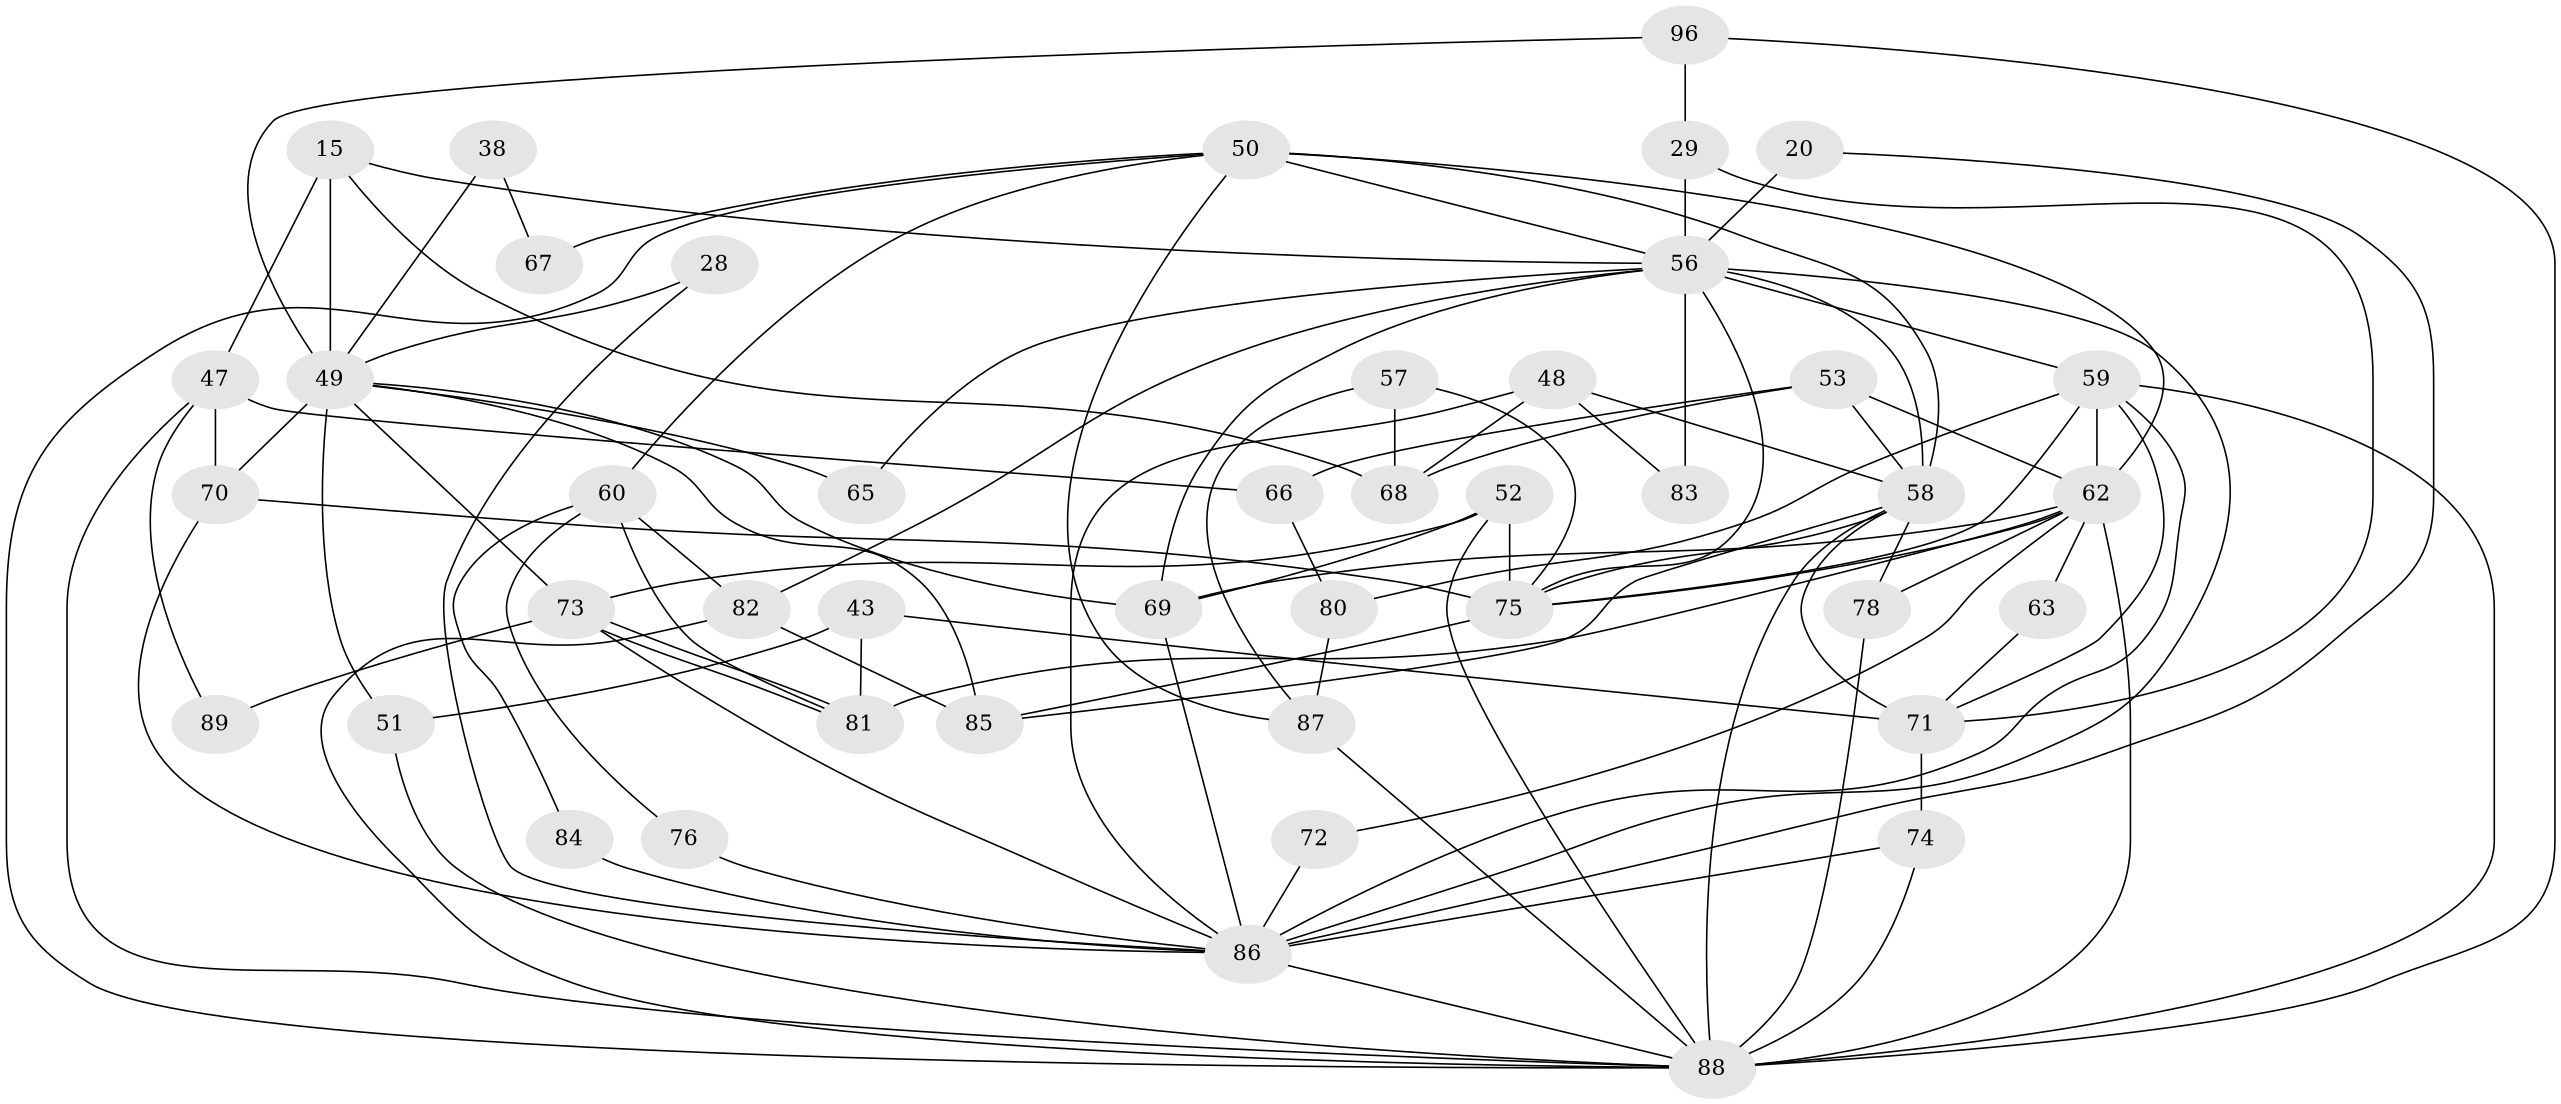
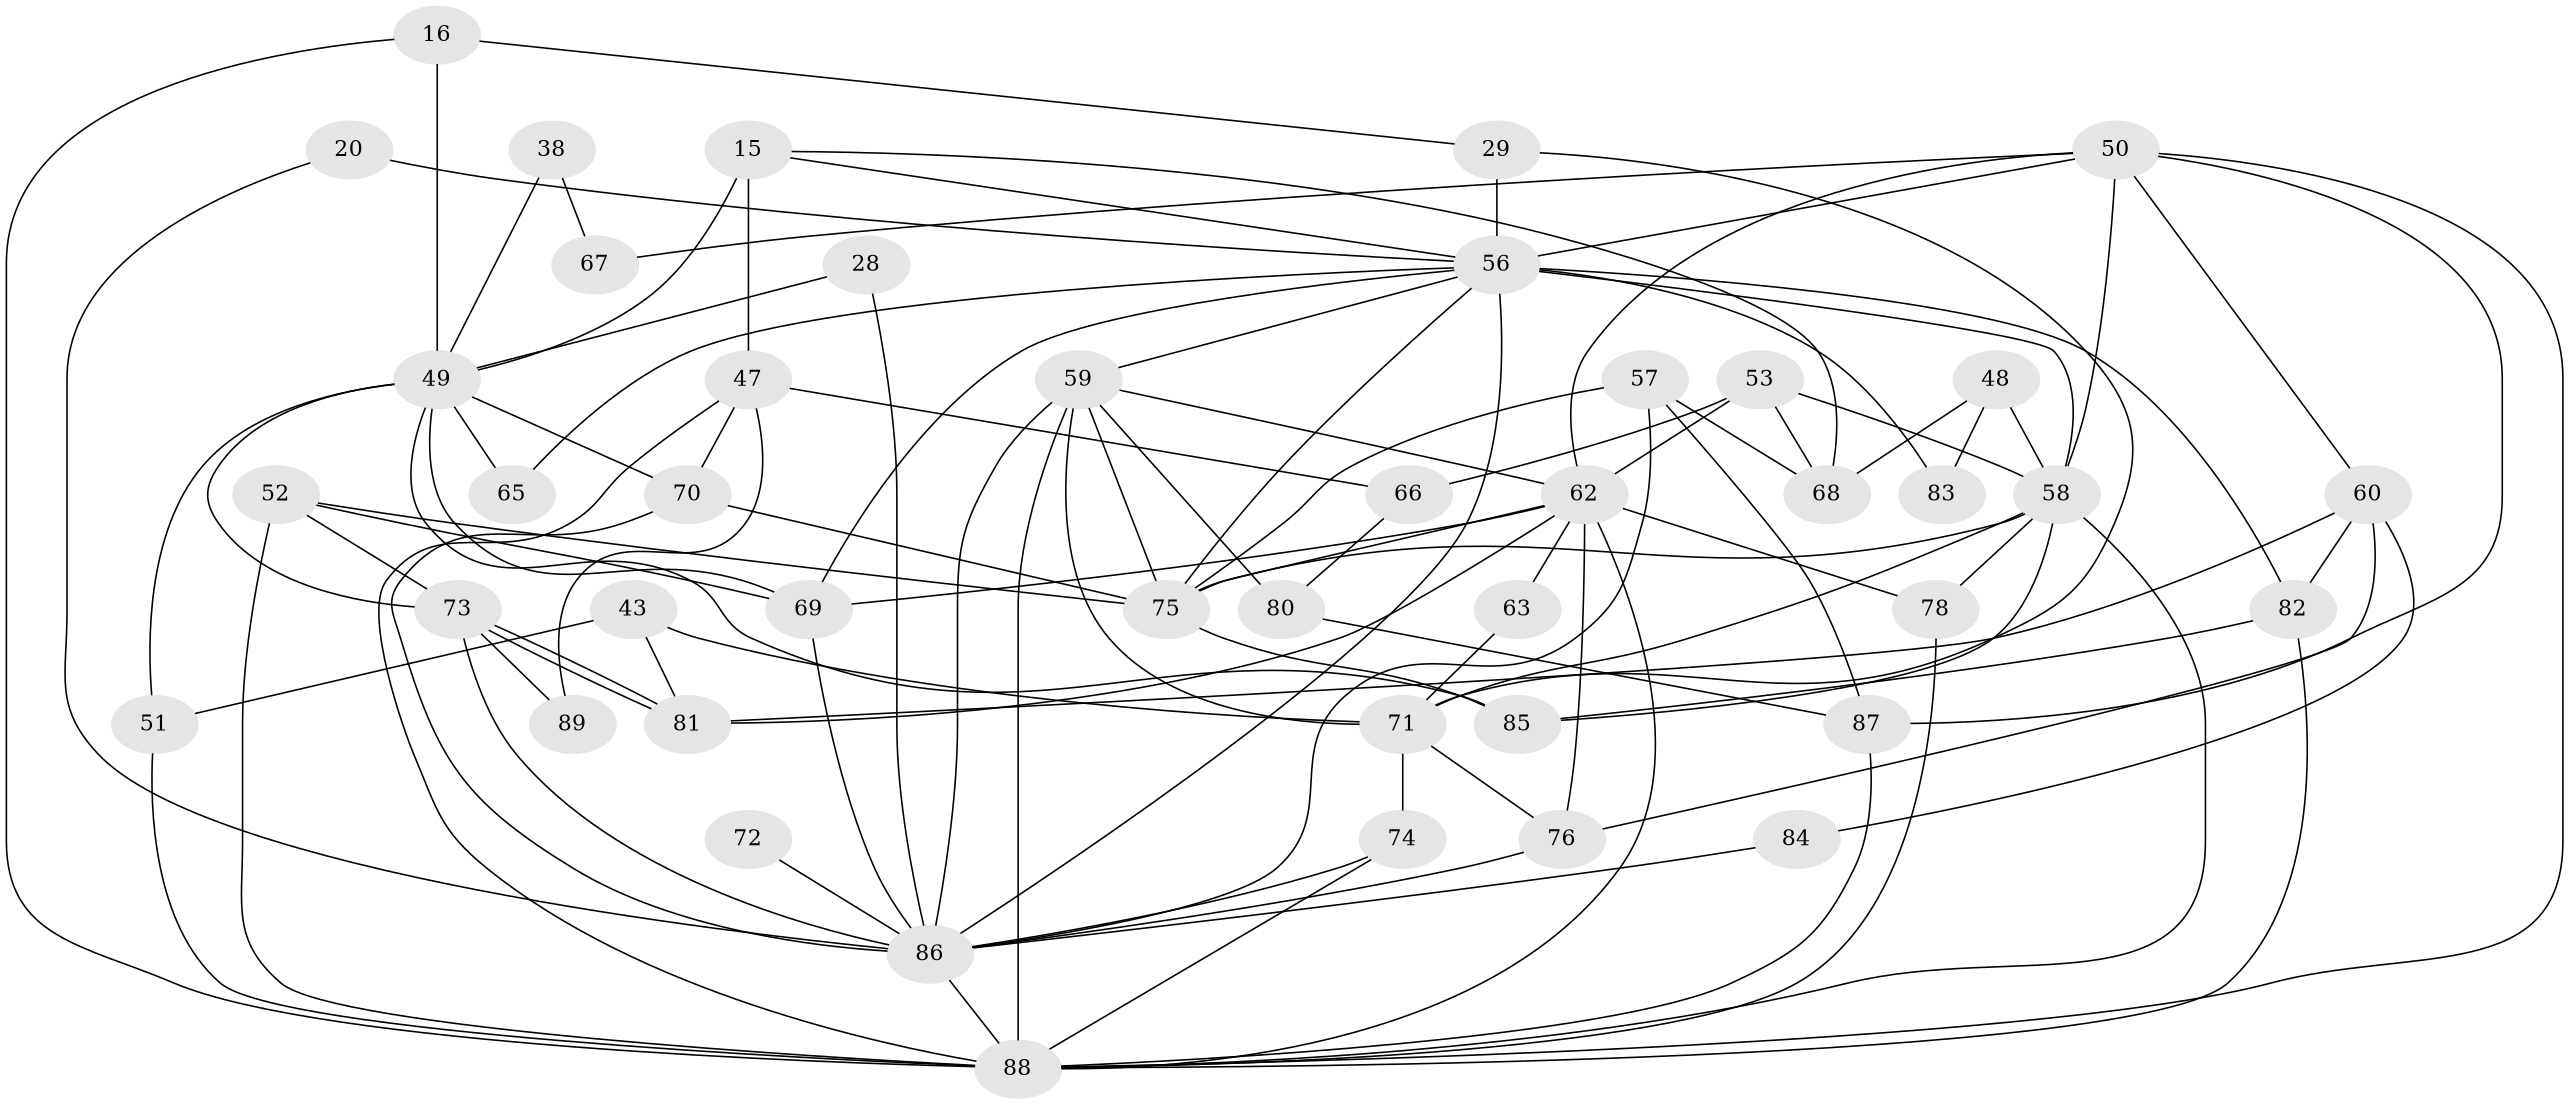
node "96": label "96" -> "16"
edge "48" -- "86": now "57" -- "86"
edge "62" -- "72": now "62" -- "76"
edge "71" -- "76": added
